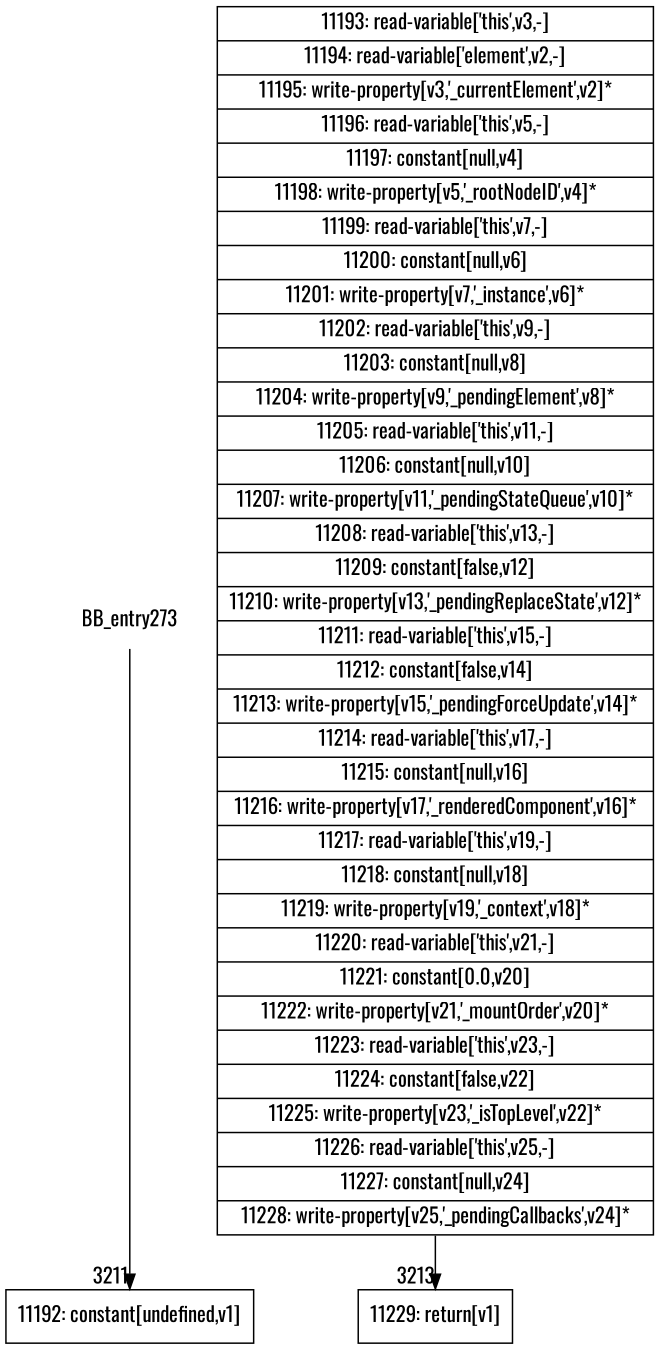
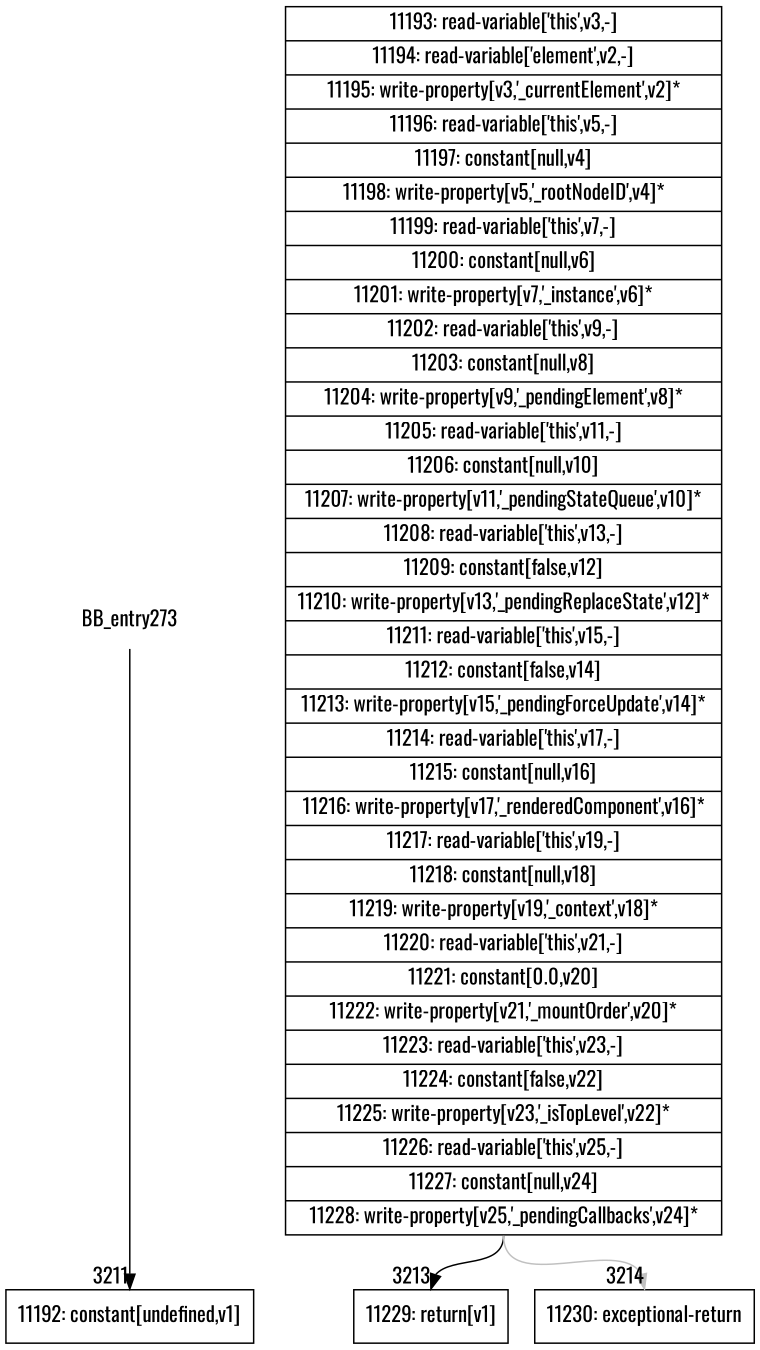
node "11230: exceptional-return": added
